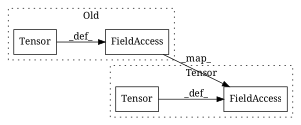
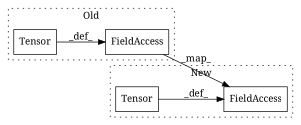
cluster "Tensor": label "Tensor" -> "New"
